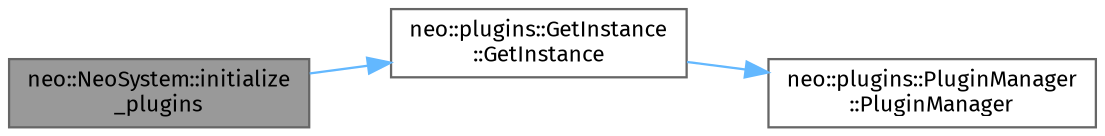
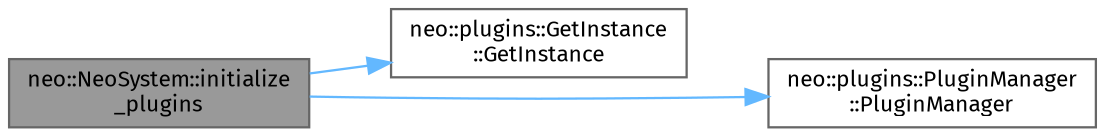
edge "neo::plugins::GetInstance ::GetInstance" -> "neo::plugins::PluginManager ::PluginManager": now "neo::NeoSystem::initialize _plugins" -> "neo::plugins::PluginManager ::PluginManager"
